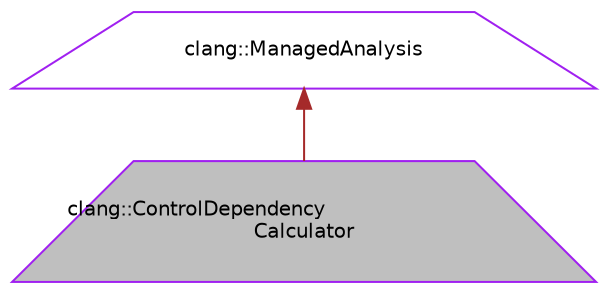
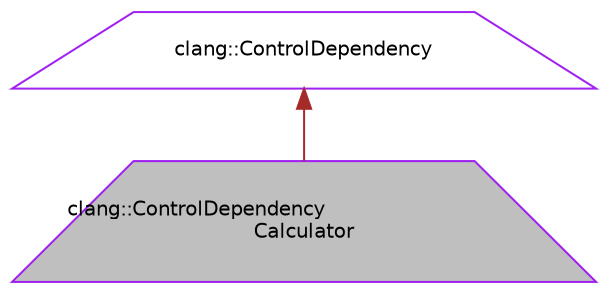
node "clang::ManagedAnalysis": label "clang::ManagedAnalysis" -> "clang::ControlDependency"
